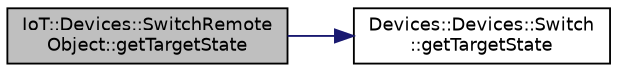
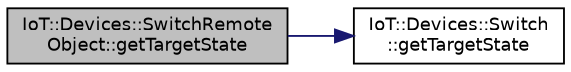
node "Devices::Devices::Switch ::getTargetState": label "Devices::Devices::Switch ::getTargetState" -> "IoT::Devices::Switch ::getTargetState"
